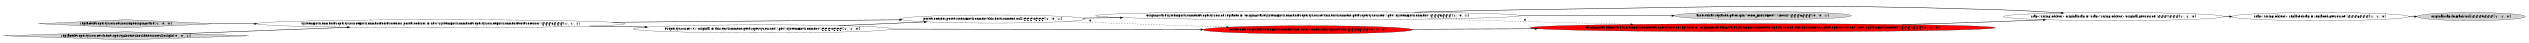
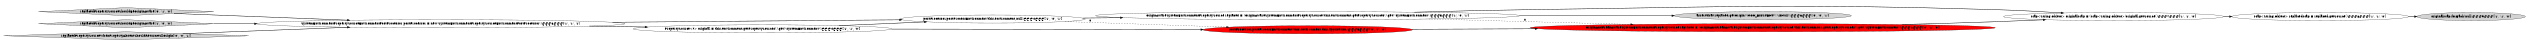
node "replacedPropertySourceShouldBeOriginAware['0', '1', '0']": added
